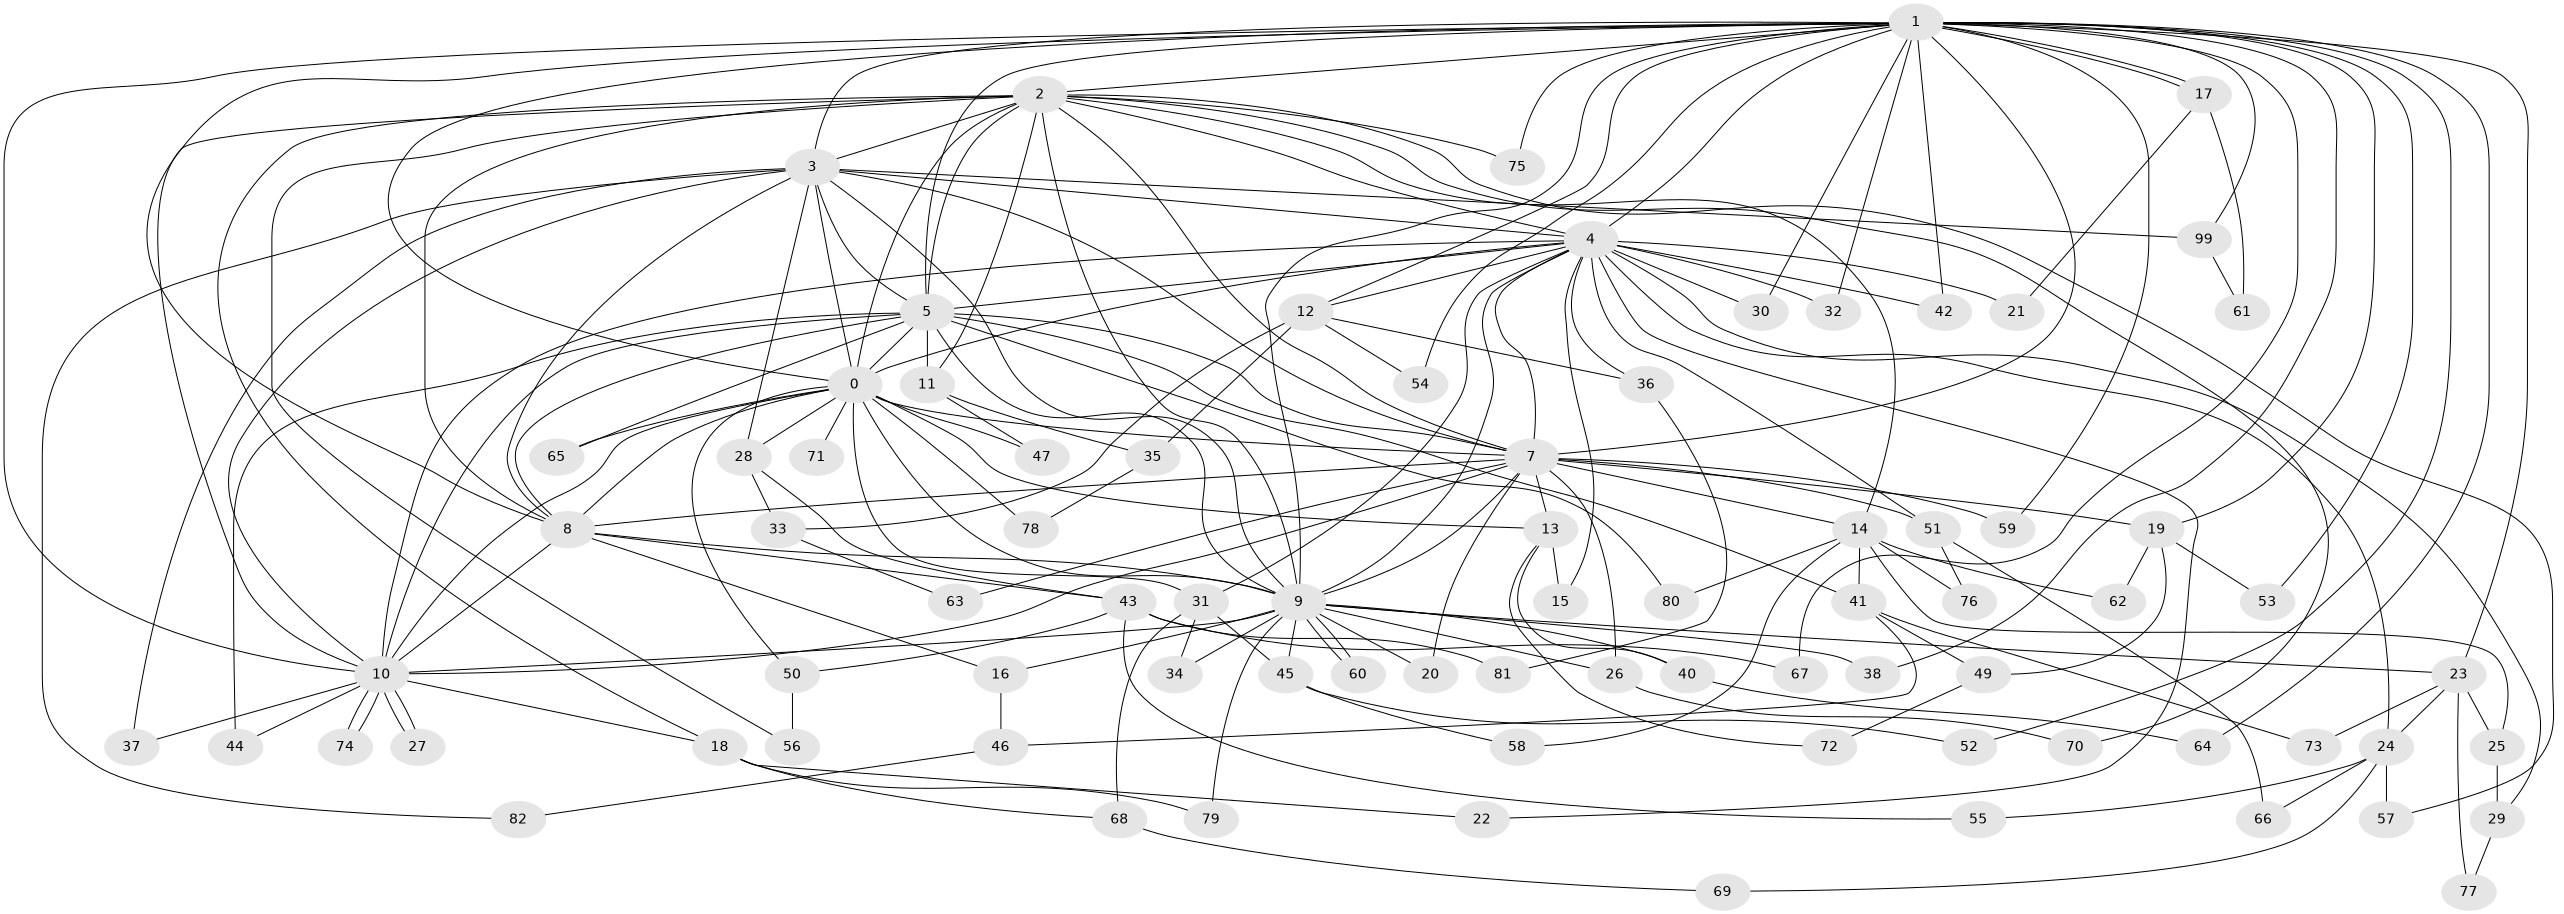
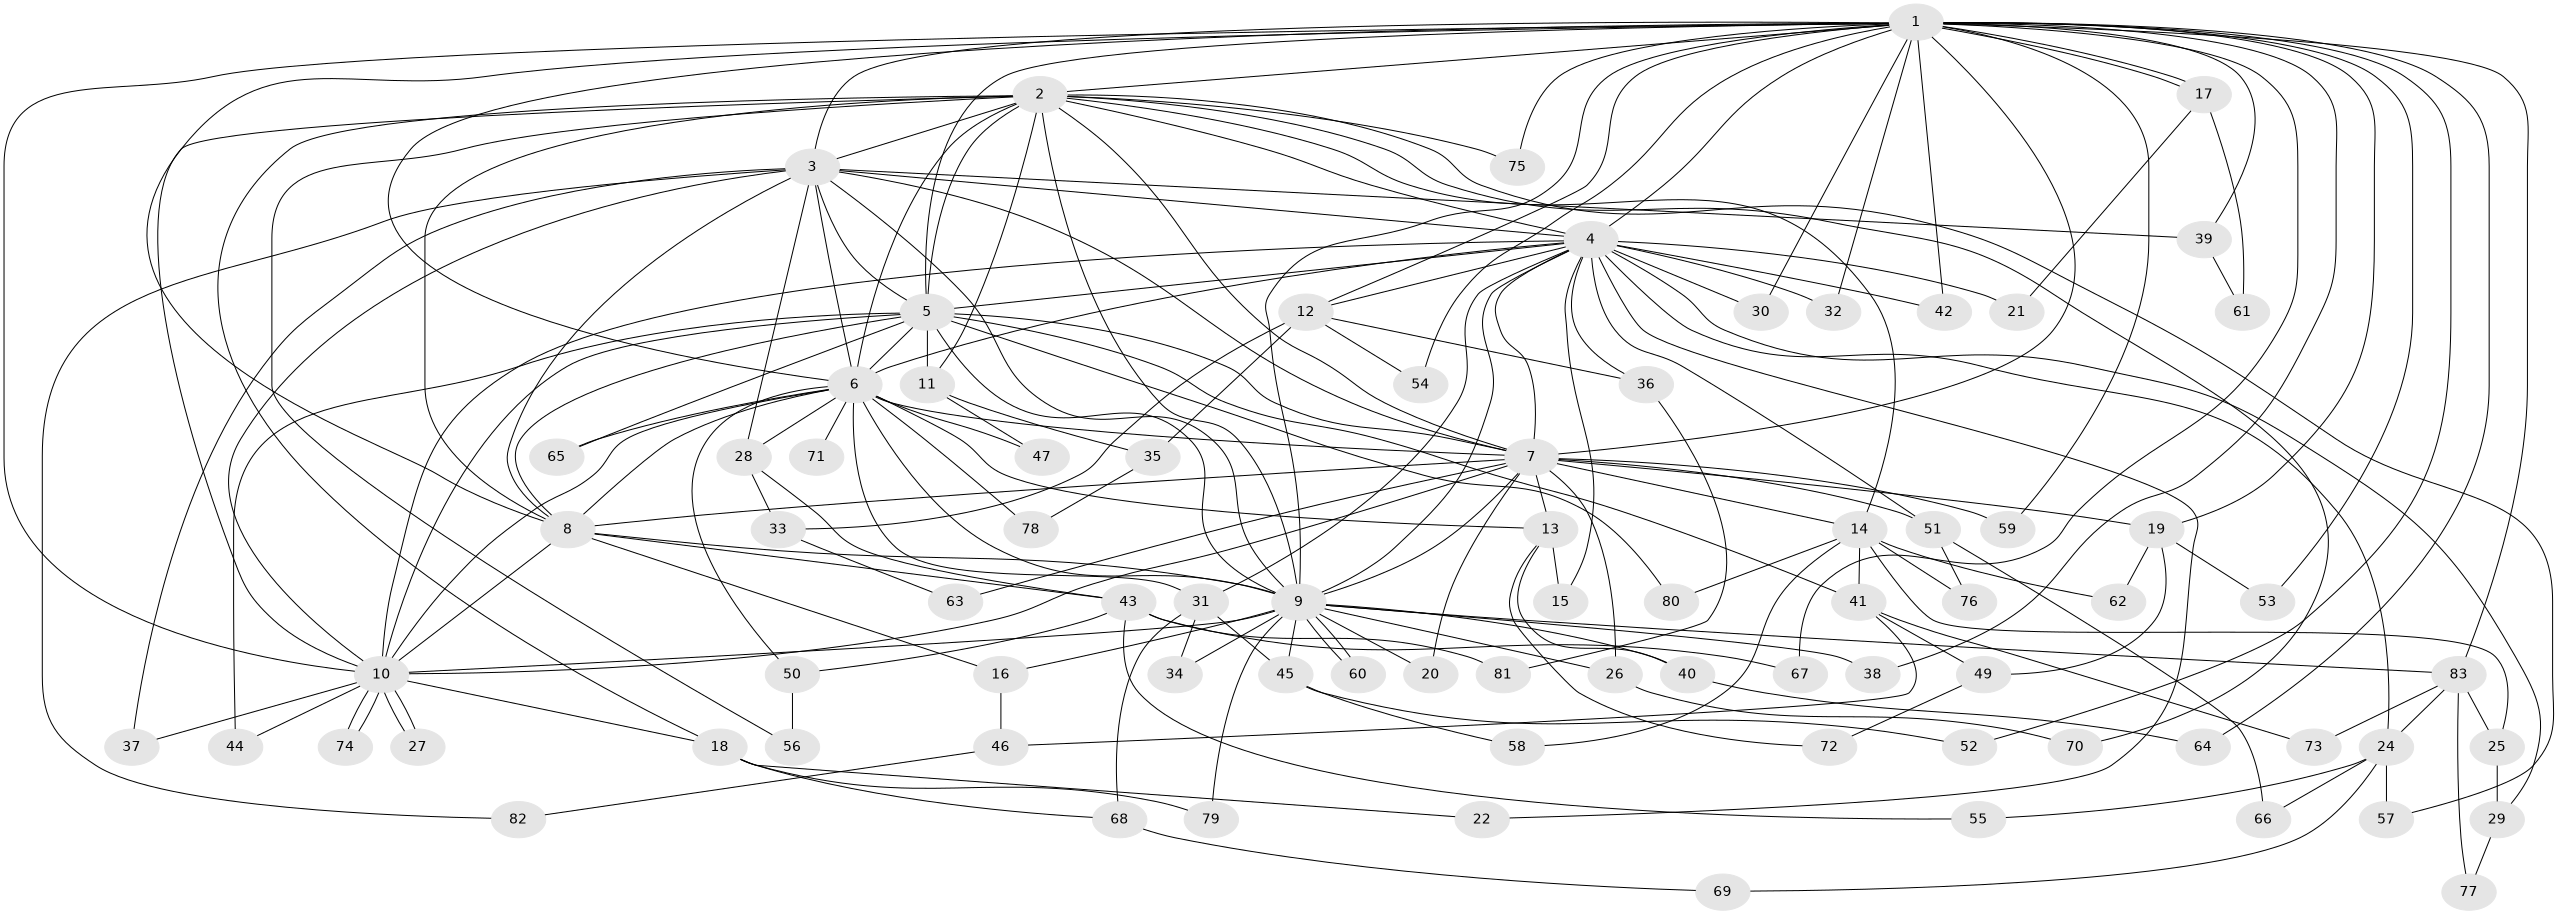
node "99": label "99" -> "39"
node "0": label "0" -> "6"
node "23": label "23" -> "83"
